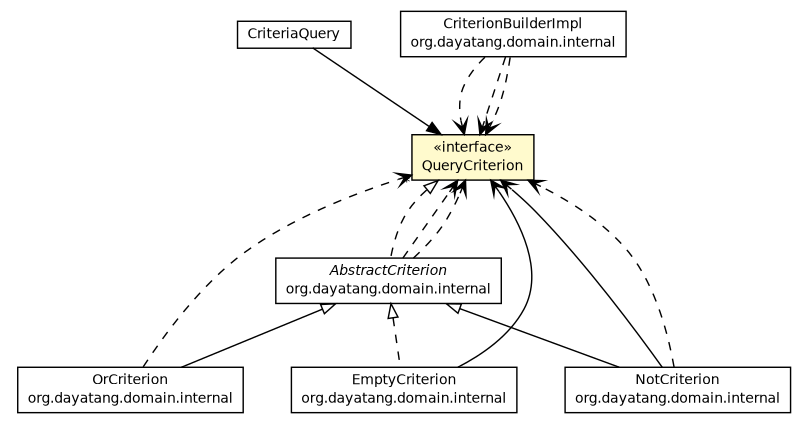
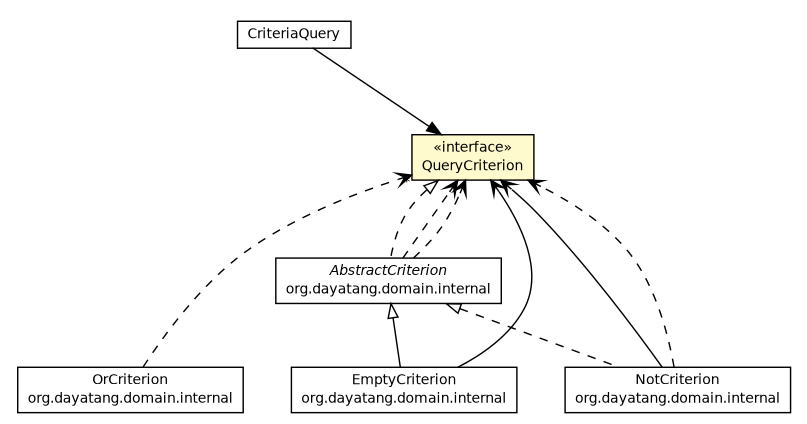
node "CriterionBuilderImpl": removed
edge "OrCriterion" -> "AbstractCriterion": removed
edge "NotCriterion" -> "AbstractCriterion": style solid -> dashed
edge "EmptyCriterion" -> "AbstractCriterion": style dashed -> solid
